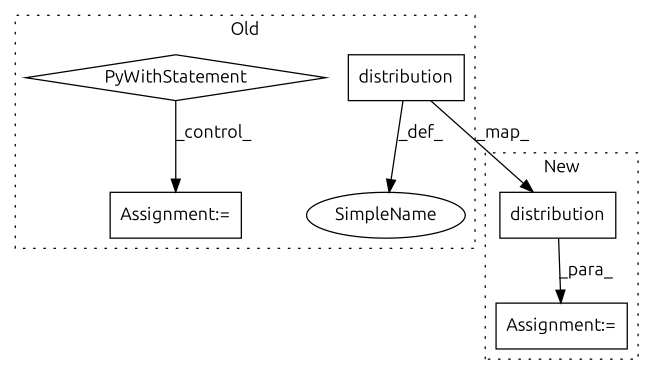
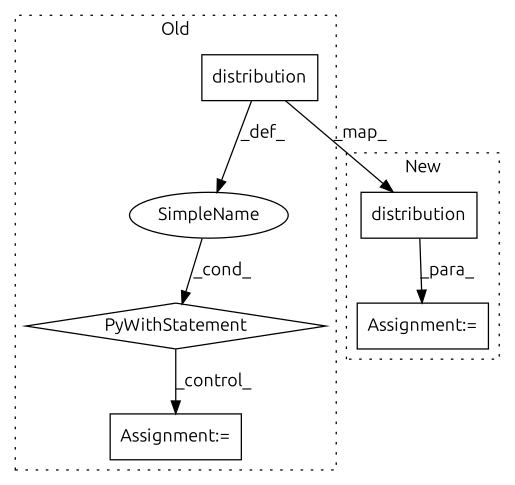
edge "SimpleName" -> "PyWithStatement": added, label "_cond_"
